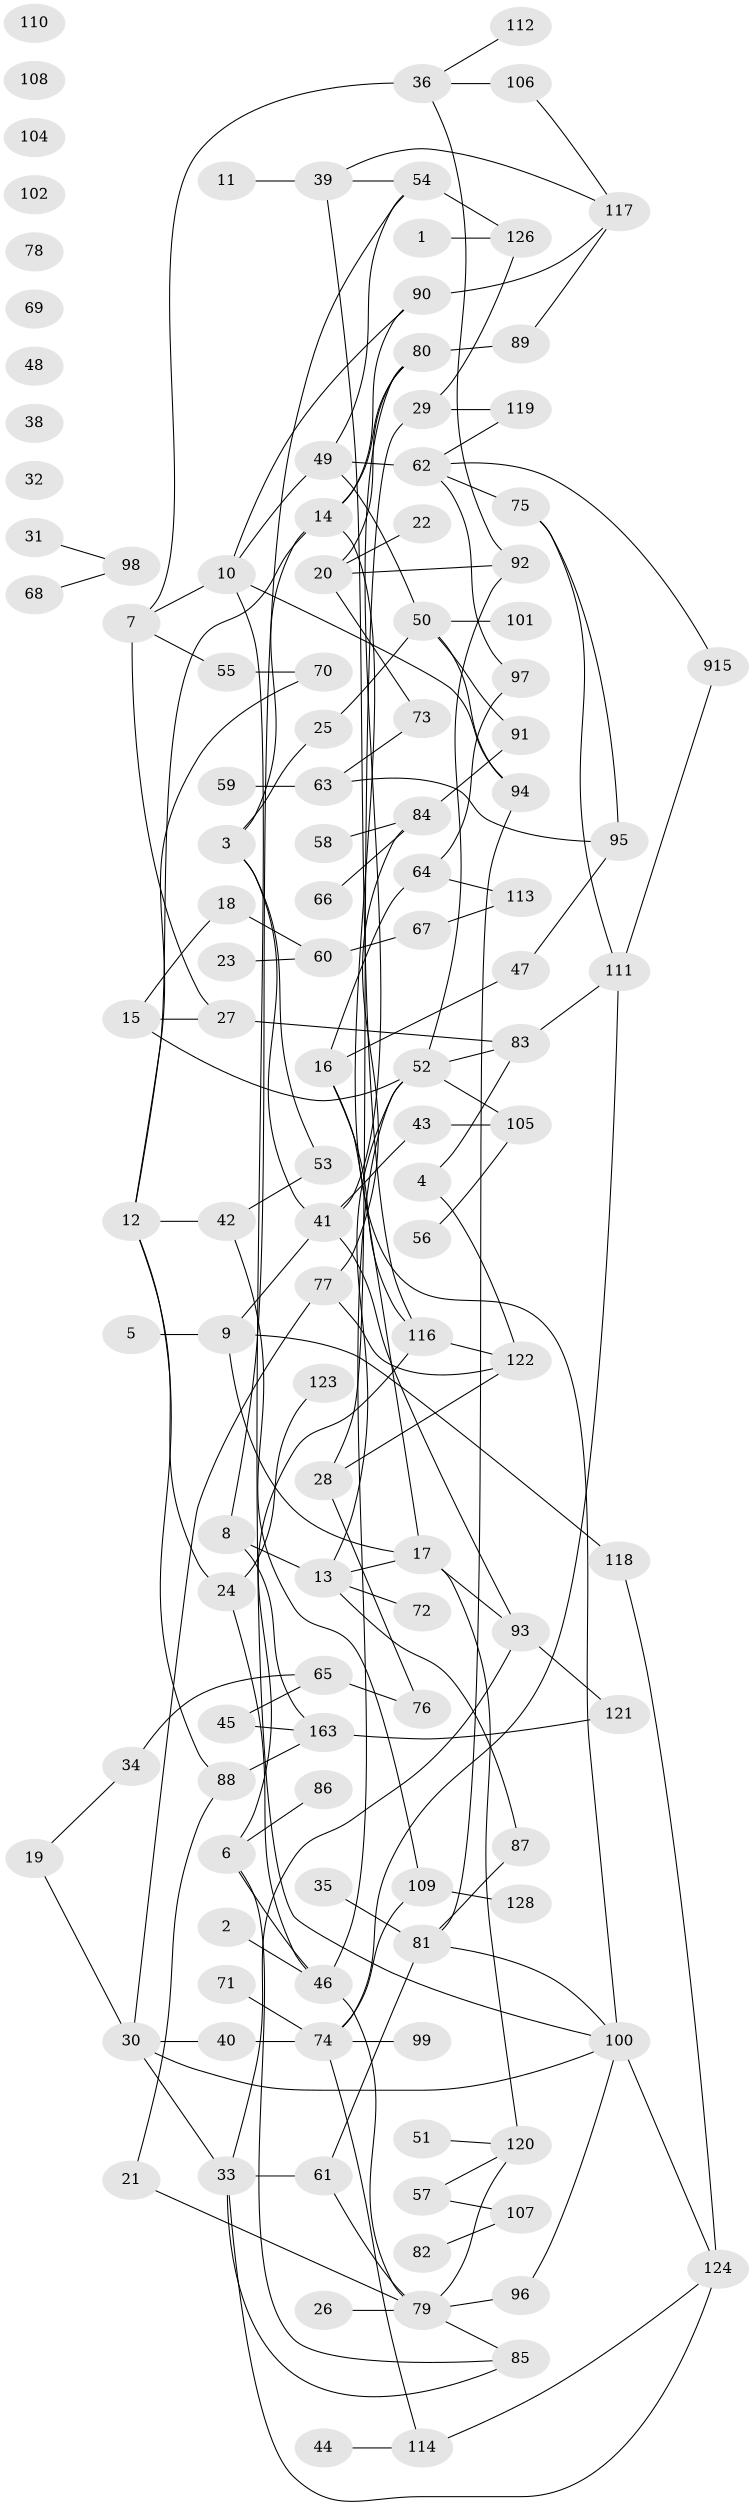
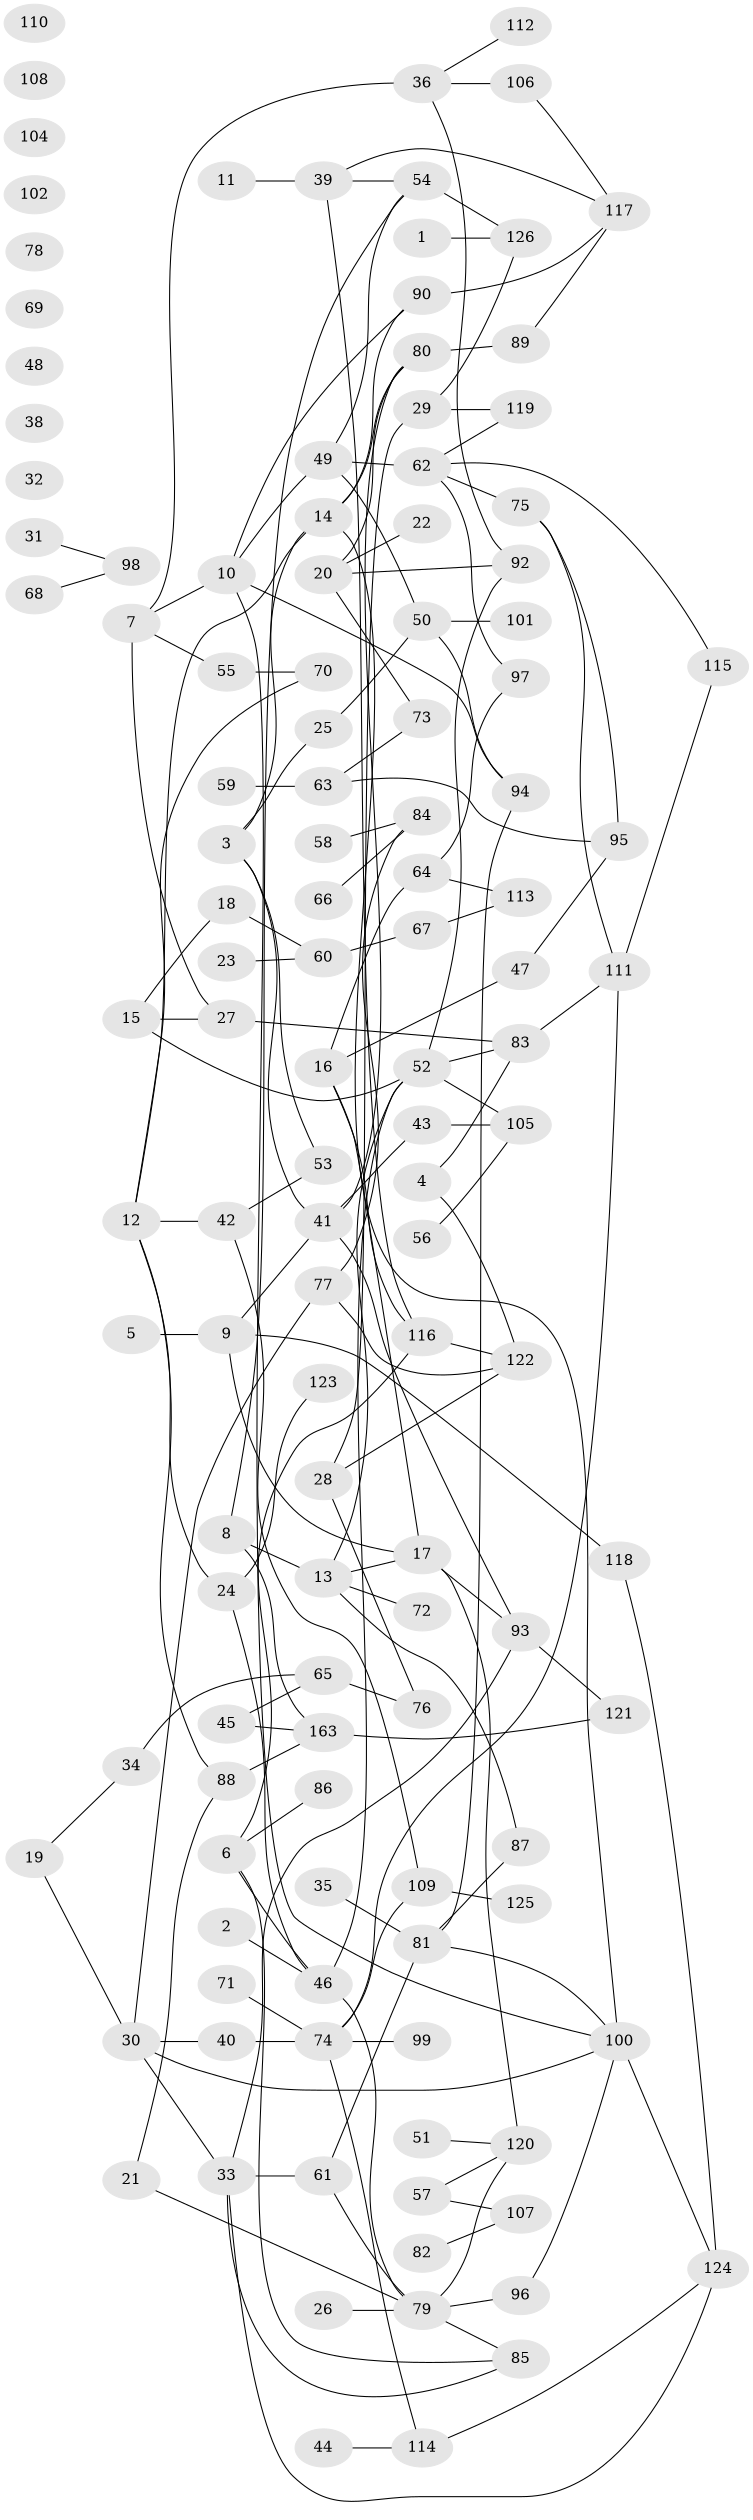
node "915": label "915" -> "115"
node "91": removed
node "128": label "128" -> "125"
